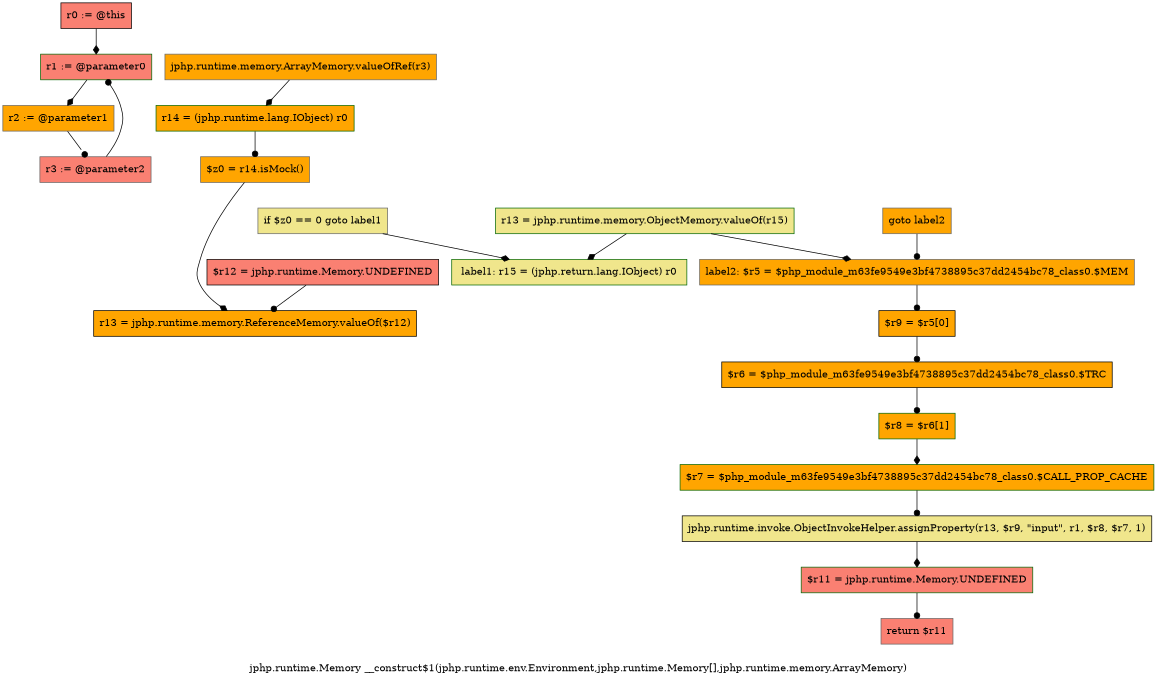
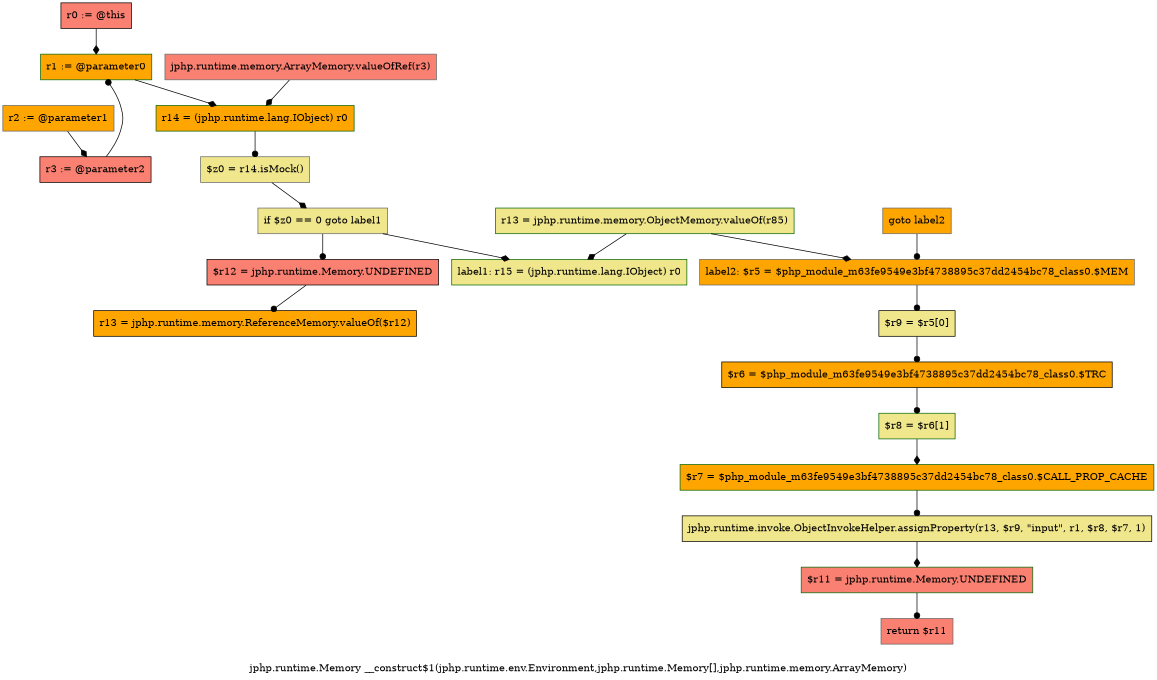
node "r1 := @parameter0": fillcolor salmon -> orange
node "jphp.runtime.memory.ArrayMemory.valueOfRef(r3)": fillcolor orange -> salmon
edge "r1 := @parameter0" -> "r2 := @parameter1": now "r1 := @parameter0" -> "r14 = (jphp.runtime.lang.IObject) r0"
edge "r2 := @parameter1" -> "r3 := @parameter2": arrowhead dot -> diamond
node "r3 := @parameter2": color gray40 -> black
node "$z0 = r14.isMock()": fillcolor orange -> khaki
node "r13 = jphp.runtime.memory.ObjectMemory.valueOf(r15)": label "r13 = jphp.runtime.memory.ObjectMemory.valueOf(r15)" -> "r13 = jphp.runtime.memory.ObjectMemory.valueOf(r85)"
edge "$z0 = r14.isMock()" -> "r13 = jphp.runtime.memory.ReferenceMemory.valueOf($r12)": now "$z0 = r14.isMock()" -> "if $z0 == 0 goto label1"
edge "if $z0 == 0 goto label1" -> "$r12 = jphp.runtime.Memory.UNDEFINED": added
node "label1: r15 = (jphp.return.lang.IObject) r0": label "label1: r15 = (jphp.return.lang.IObject) r0" -> "label1: r15 = (jphp.runtime.lang.IObject) r0"
node "$r9 = $r5[0]": fillcolor orange -> khaki
node "$r8 = $r6[1]": fillcolor orange -> khaki
